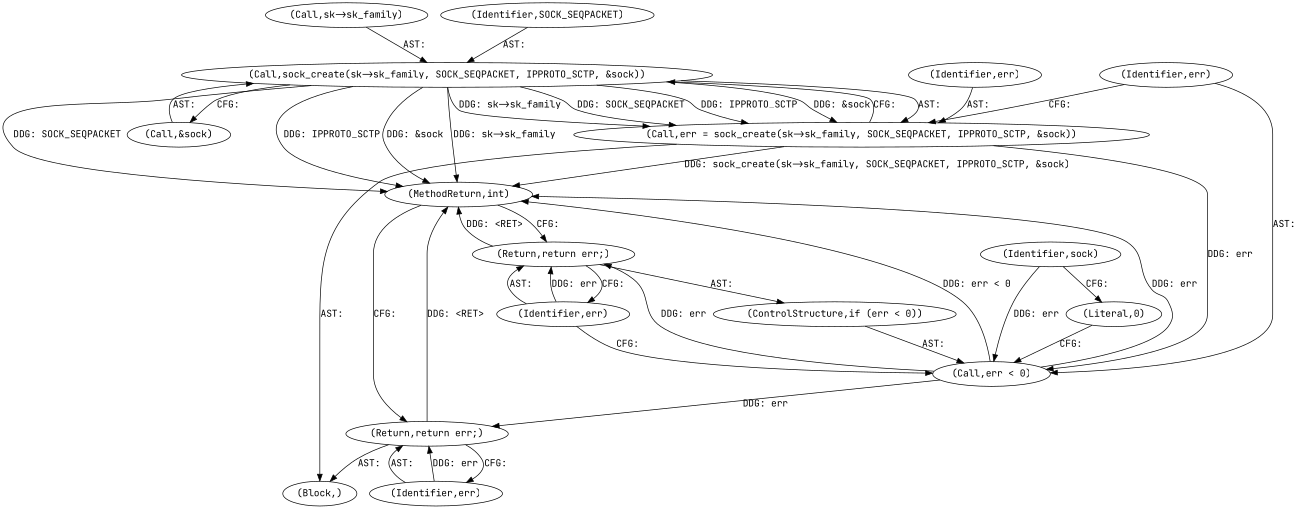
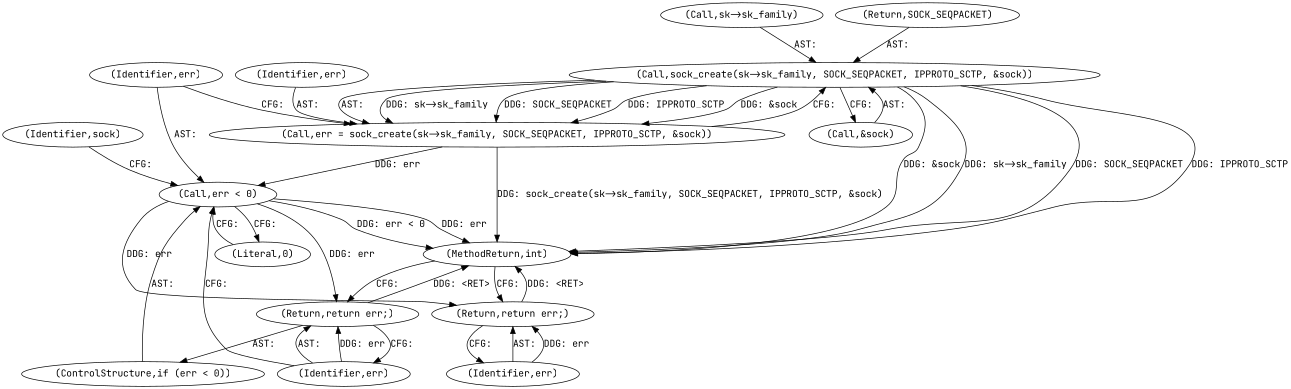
node "(Identifier,SOCK_SEQPACKET)": label "(Identifier,SOCK_SEQPACKET)" -> "(Return,SOCK_SEQPACKET)"
edge "(Identifier,sock)" -> "(Literal,0)": now "(Call,err < 0)" -> "(Literal,0)"
edge "(Identifier,sock)" -> "(Call,err < 0)": label "DDG: err" -> "CFG: "
node "(Block,)": removed
